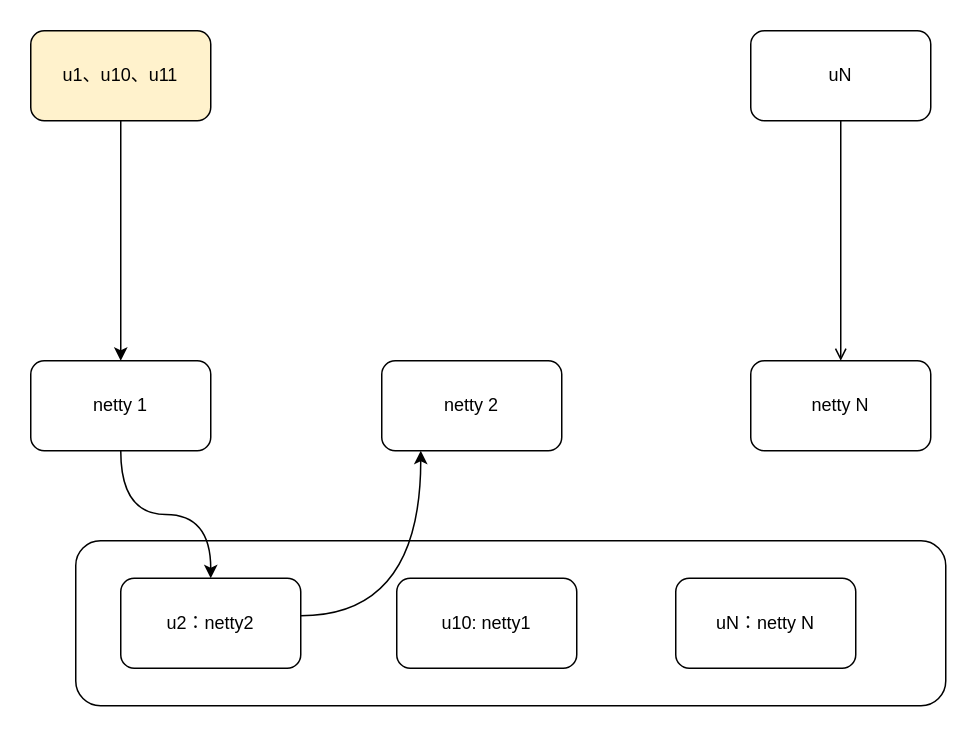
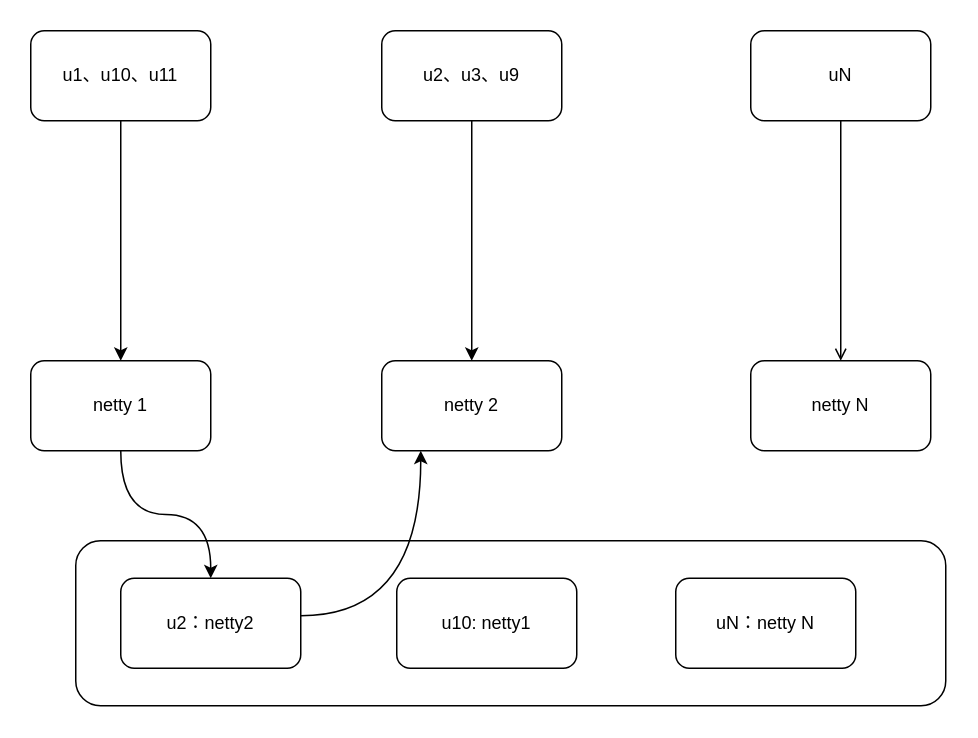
node "u1、u10、u11": fillcolor #fff2cc -> #ffffff
node "u2、u3、u9": added
edge "u2、u3、u9" -> "netty 2": added
